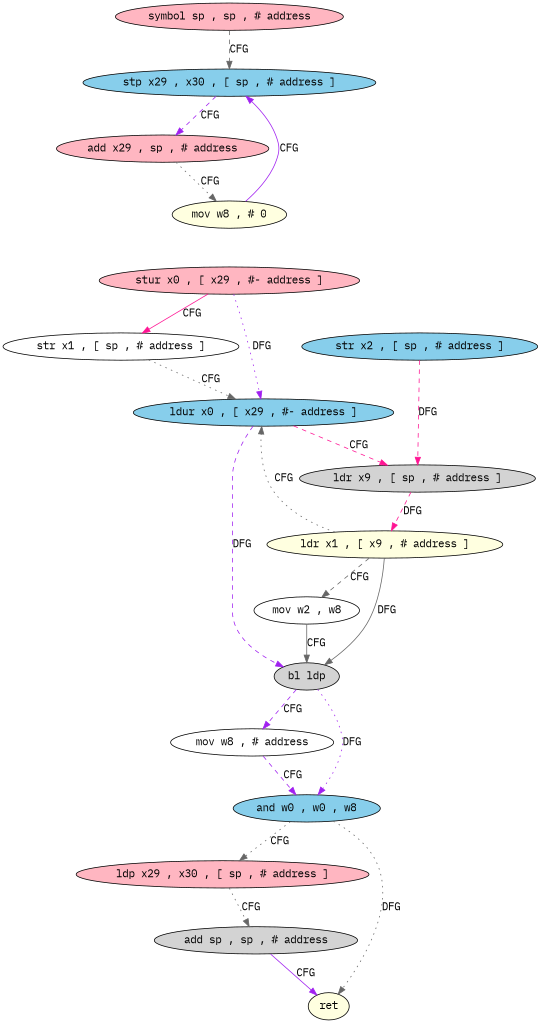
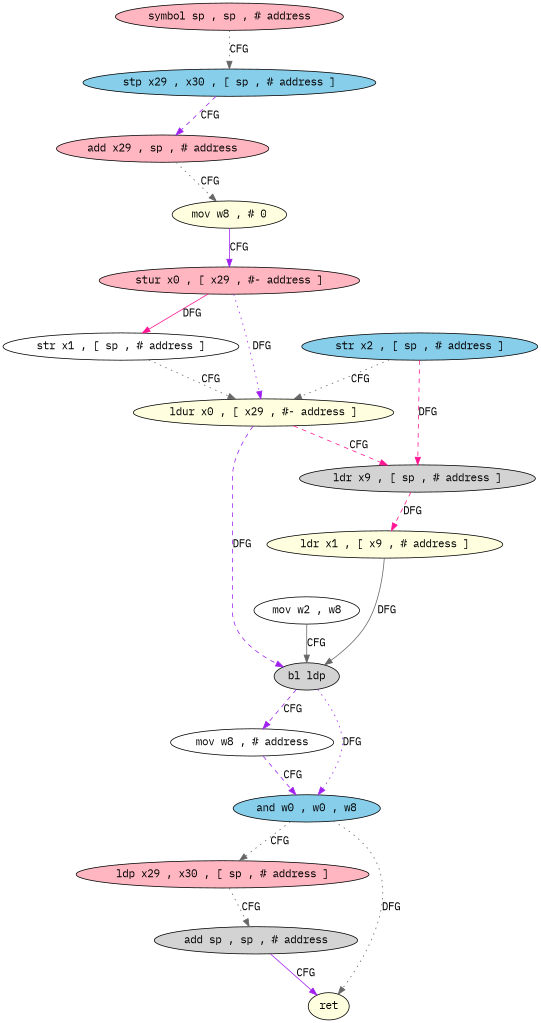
edge "symbol sp , sp , # address" -> "stp x29 , x30 , [ sp , # address ]": style dashed -> dotted
edge "mov w8 , # 0" -> "stp x29 , x30 , [ sp , # address ]": now "mov w8 , # 0" -> "stur x0 , [ x29 , #- address ]"
edge "stur x0 , [ x29 , #- address ]" -> "str x1 , [ sp , # address ]": label "CFG" -> "DFG"
node "ldur x0 , [ x29 , #- address ]": fillcolor skyblue -> lightyellow
edge "ldr x1 , [ x9 , # address ]" -> "ldur x0 , [ x29 , #- address ]": now "str x2 , [ sp , # address ]" -> "ldur x0 , [ x29 , #- address ]"
edge "ldr x1 , [ x9 , # address ]" -> "mov w2 , w8": removed, label "CFG"
